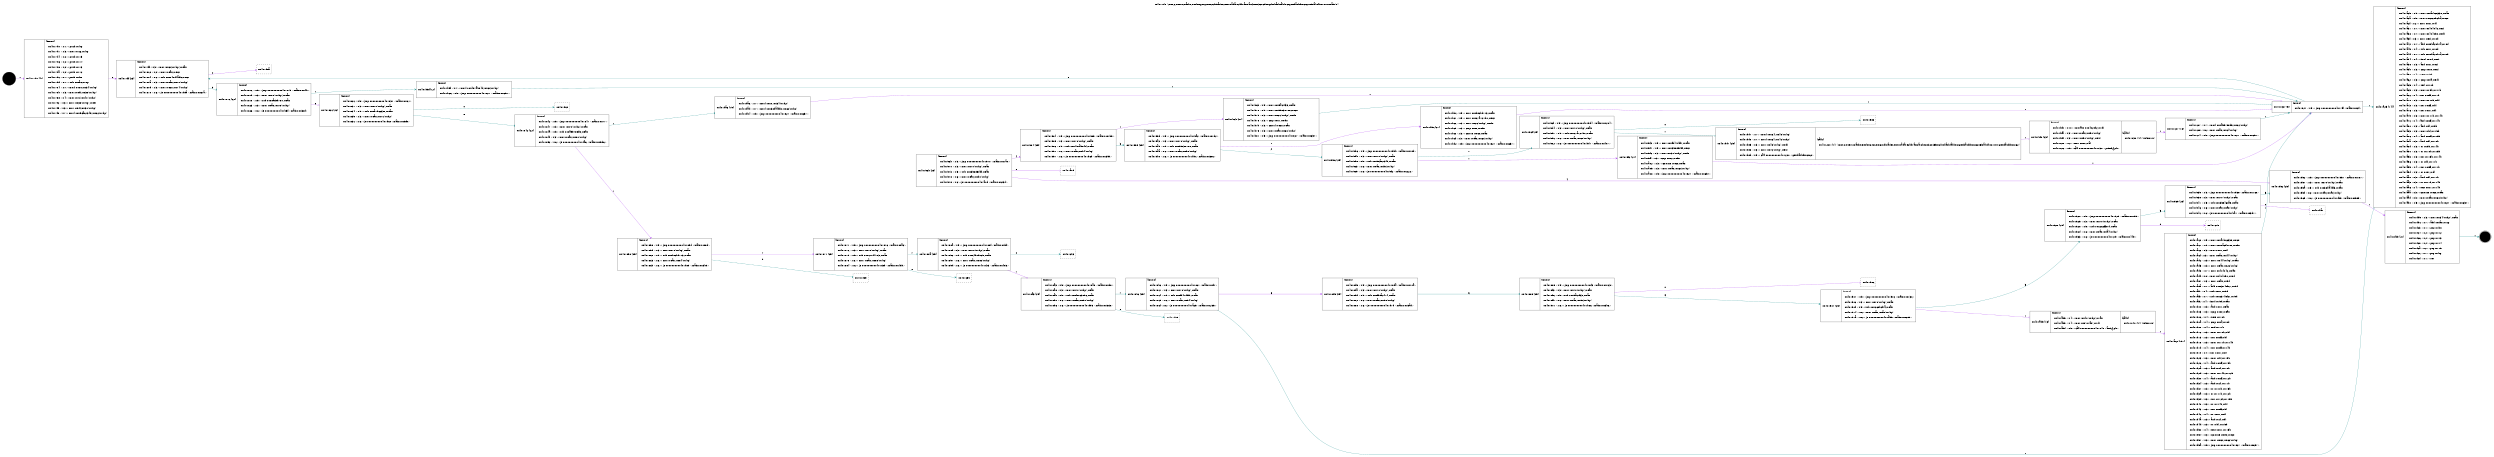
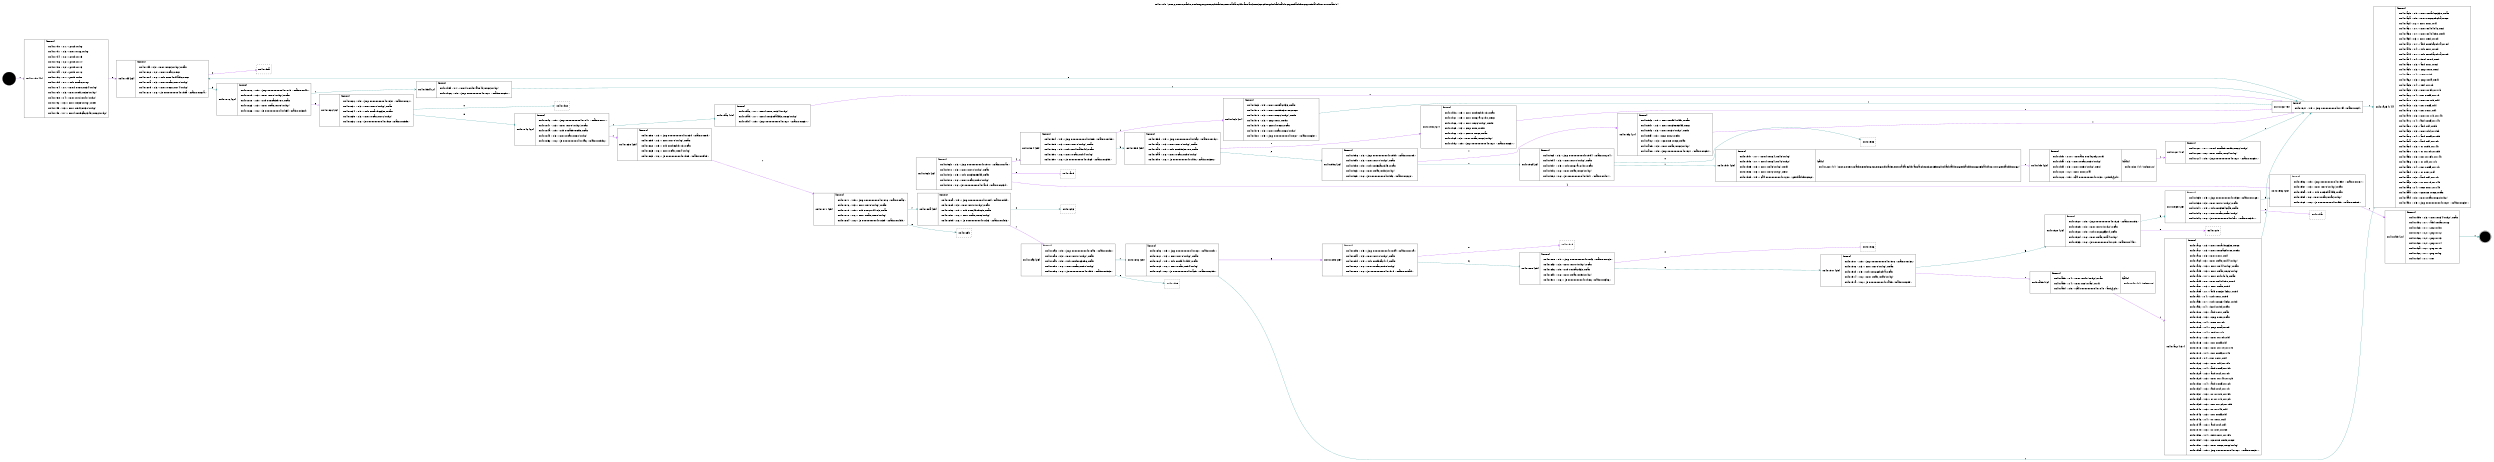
node "0x401d7d": added
node "0x401d89": removed
